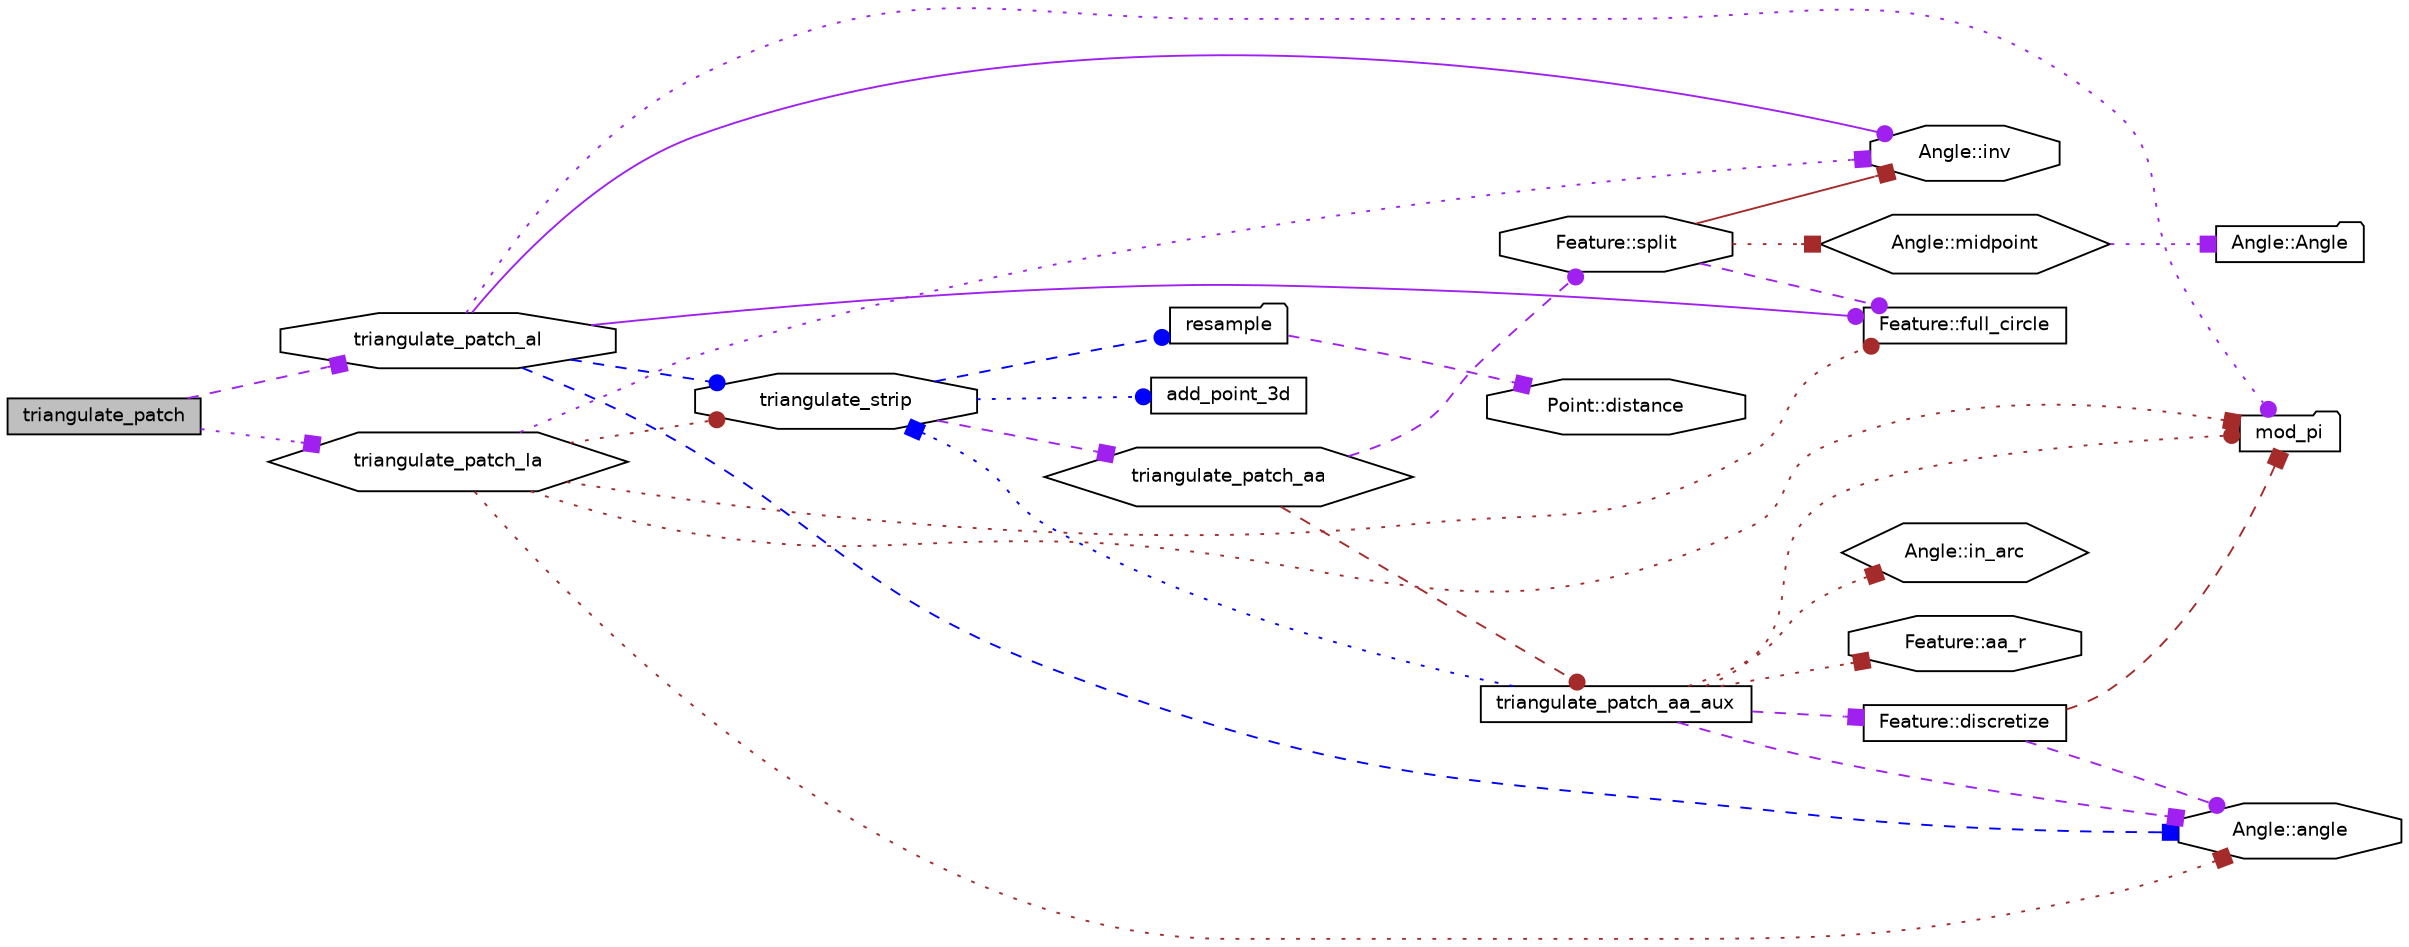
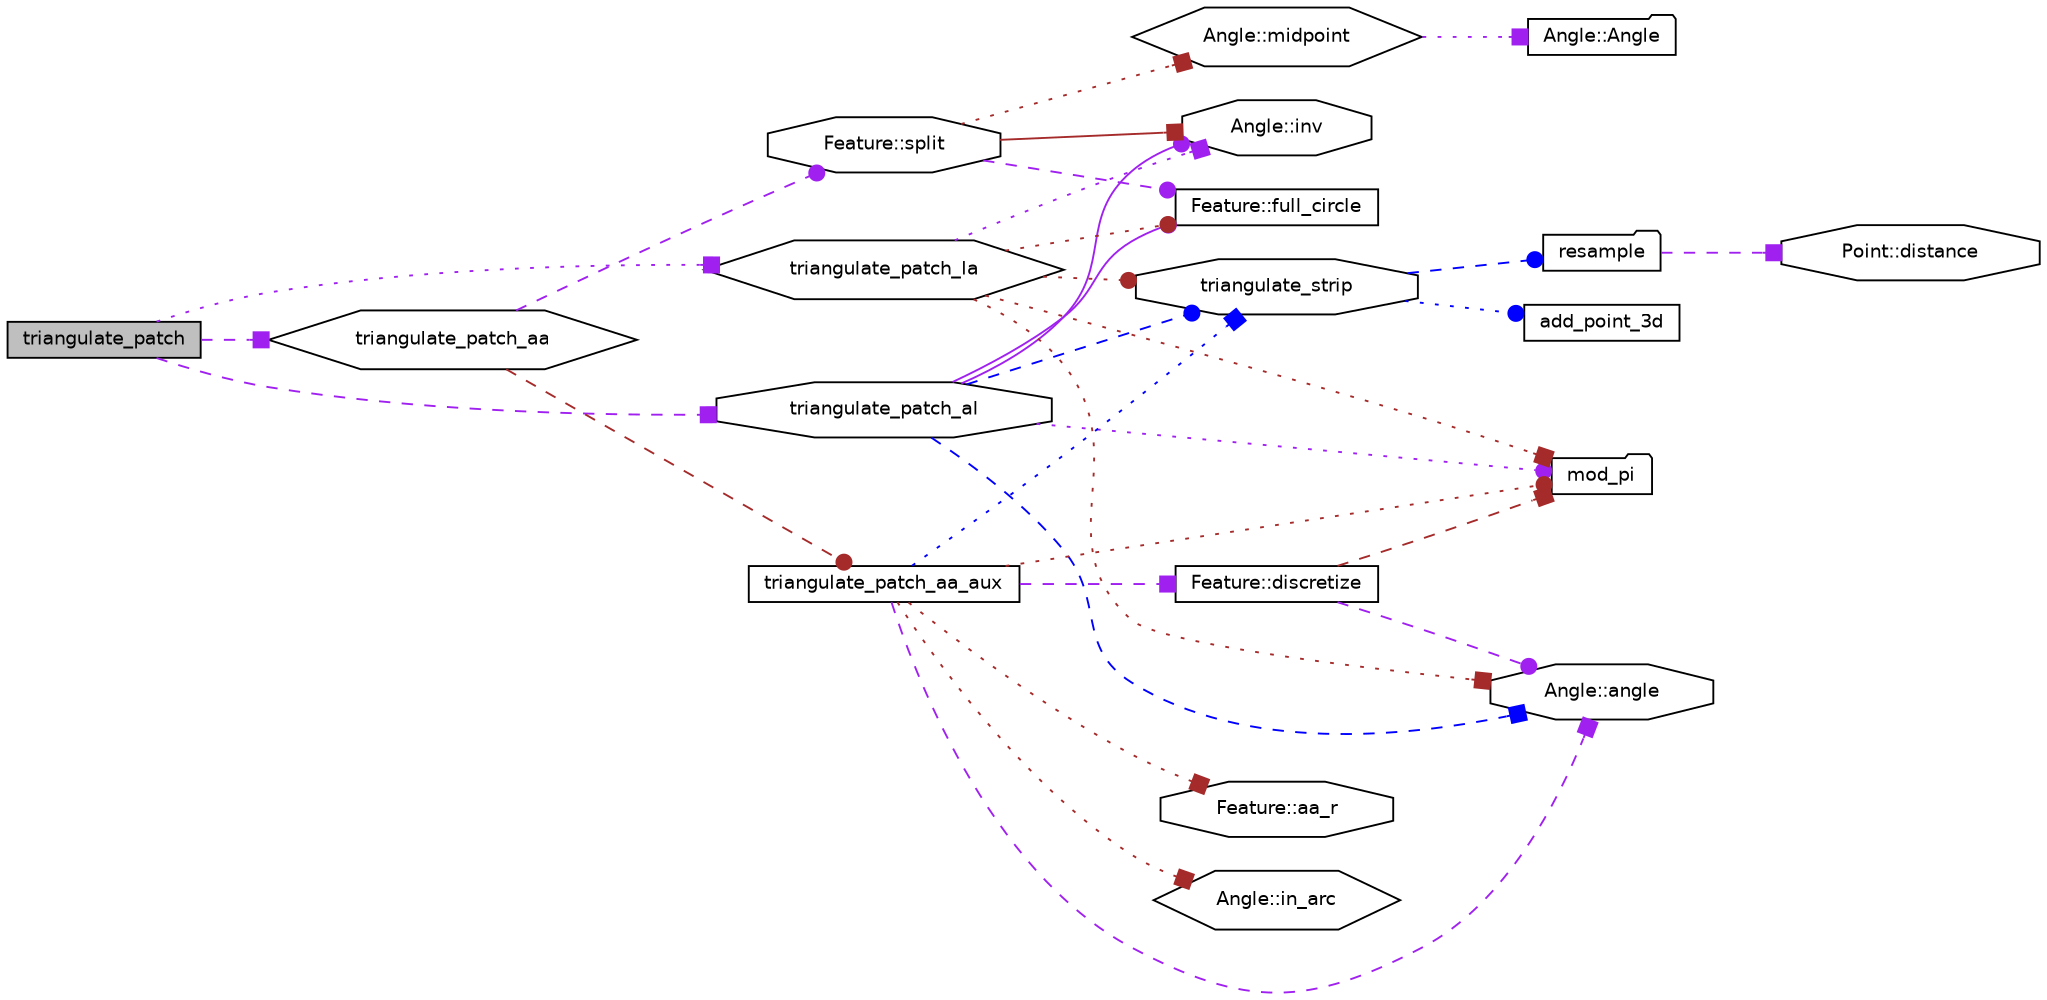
edge "triangulate_strip" -> "triangulate_patch_aa": now "triangulate_patch" -> "triangulate_patch_aa"
